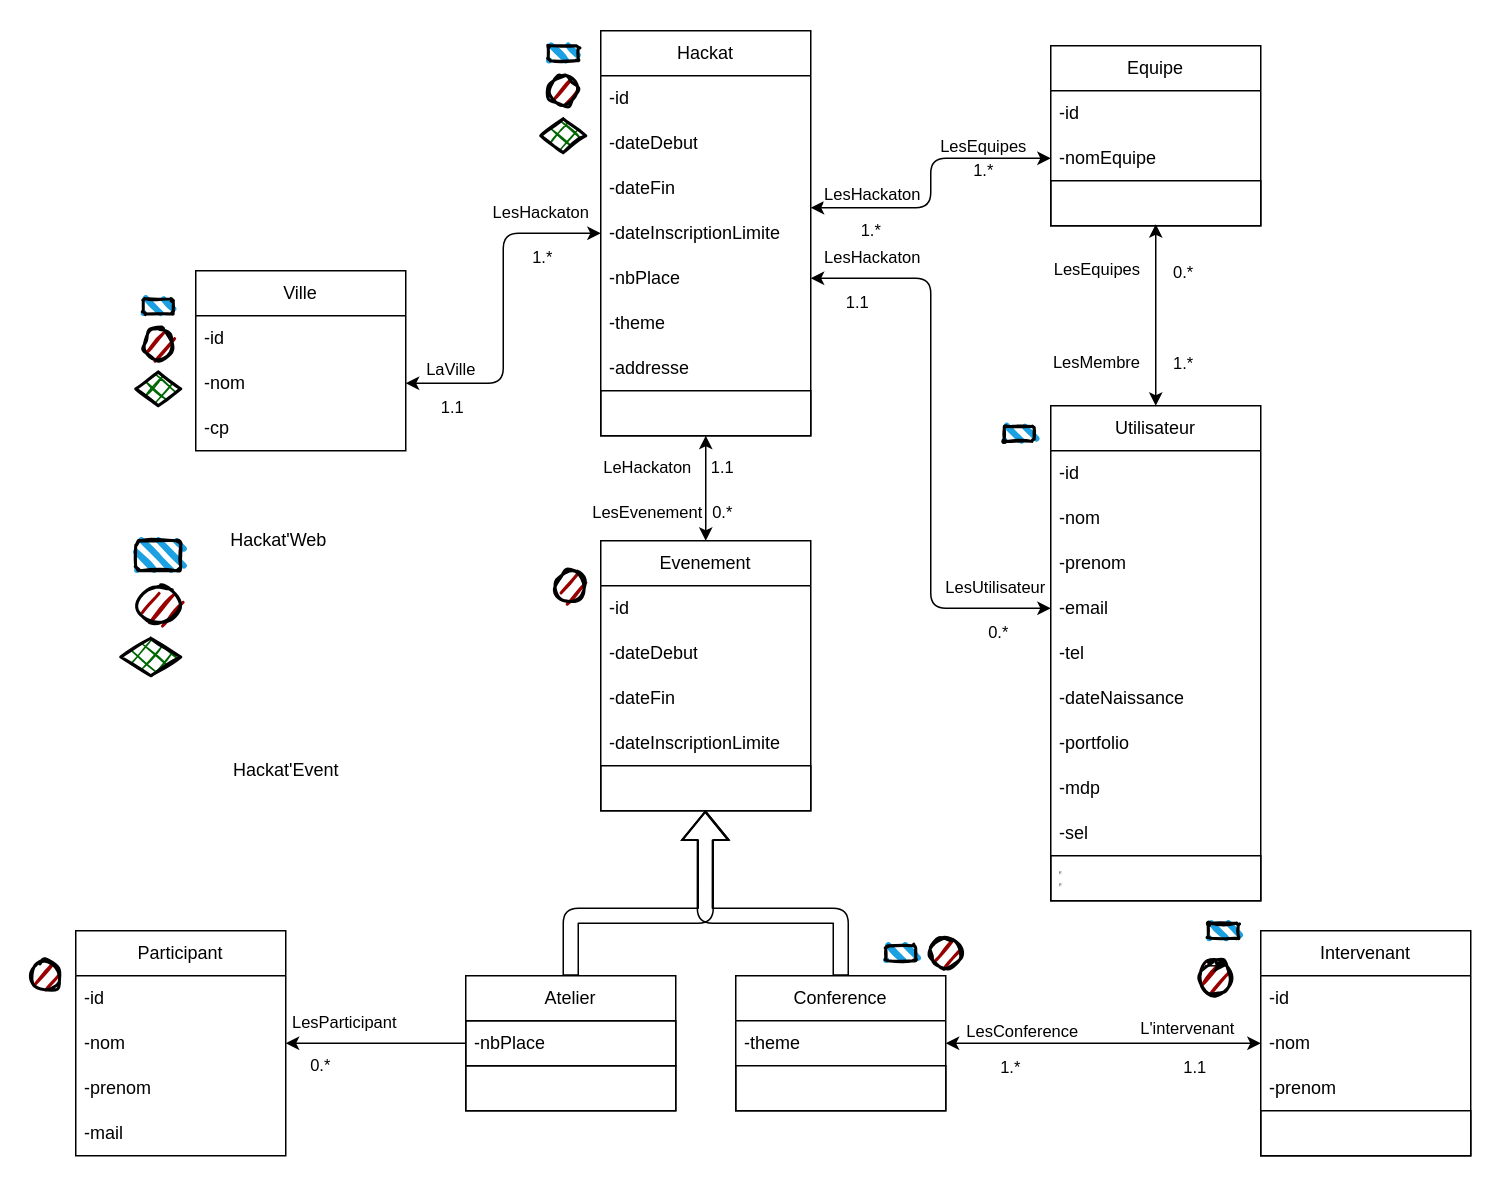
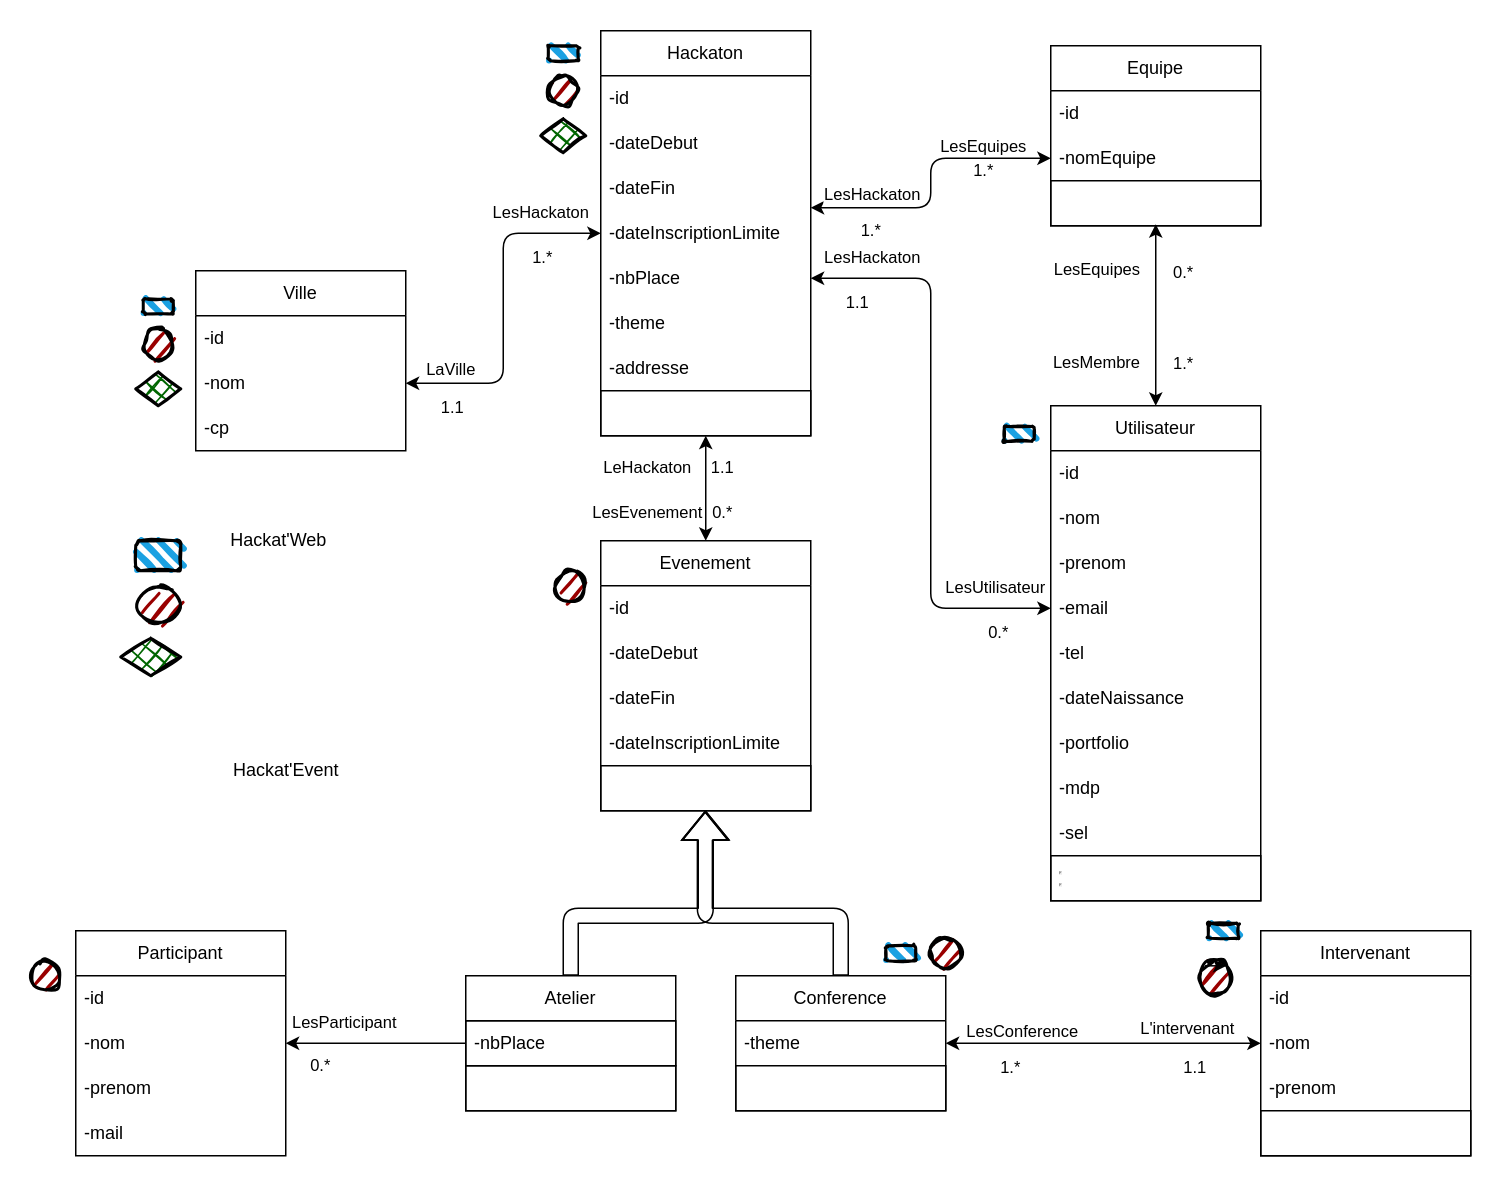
node "Hackat": label "Hackat" -> "Hackaton"
